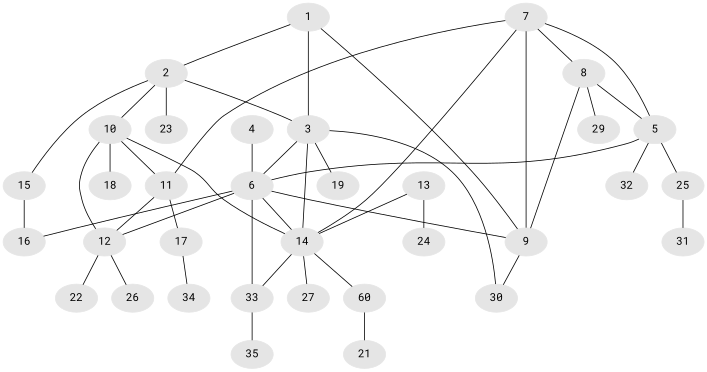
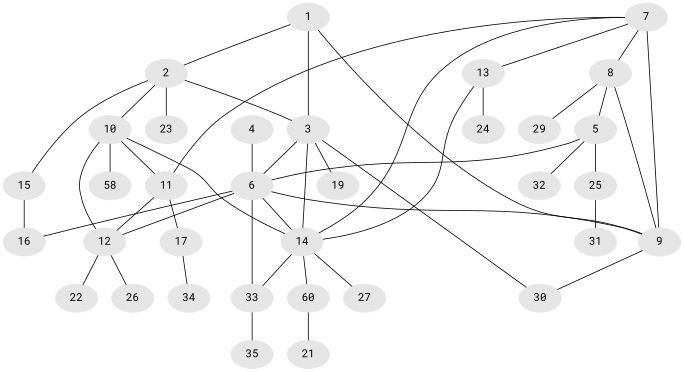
edge "7" -- "5": now "7" -- "13"
node "18": label "18" -> "58"
